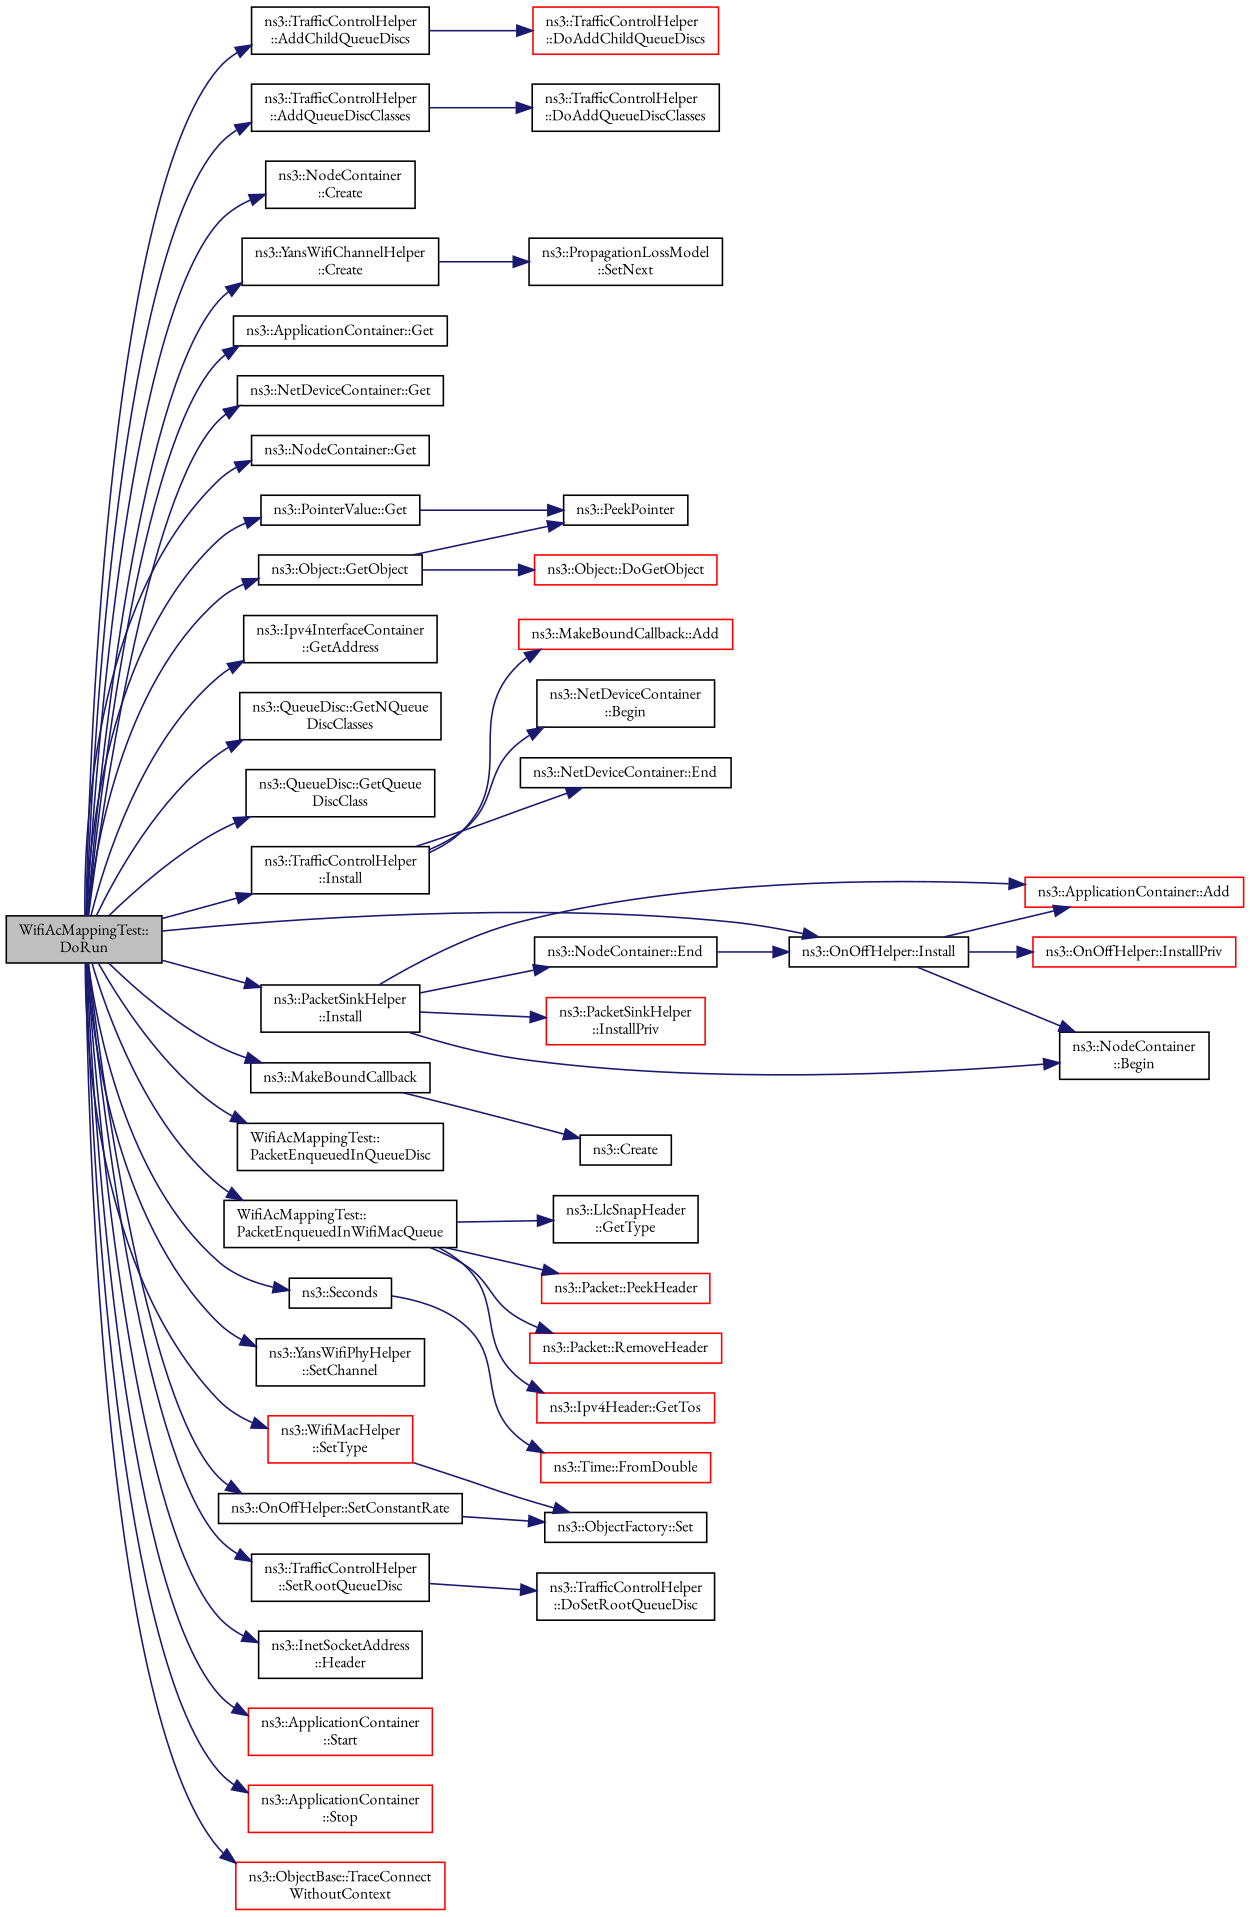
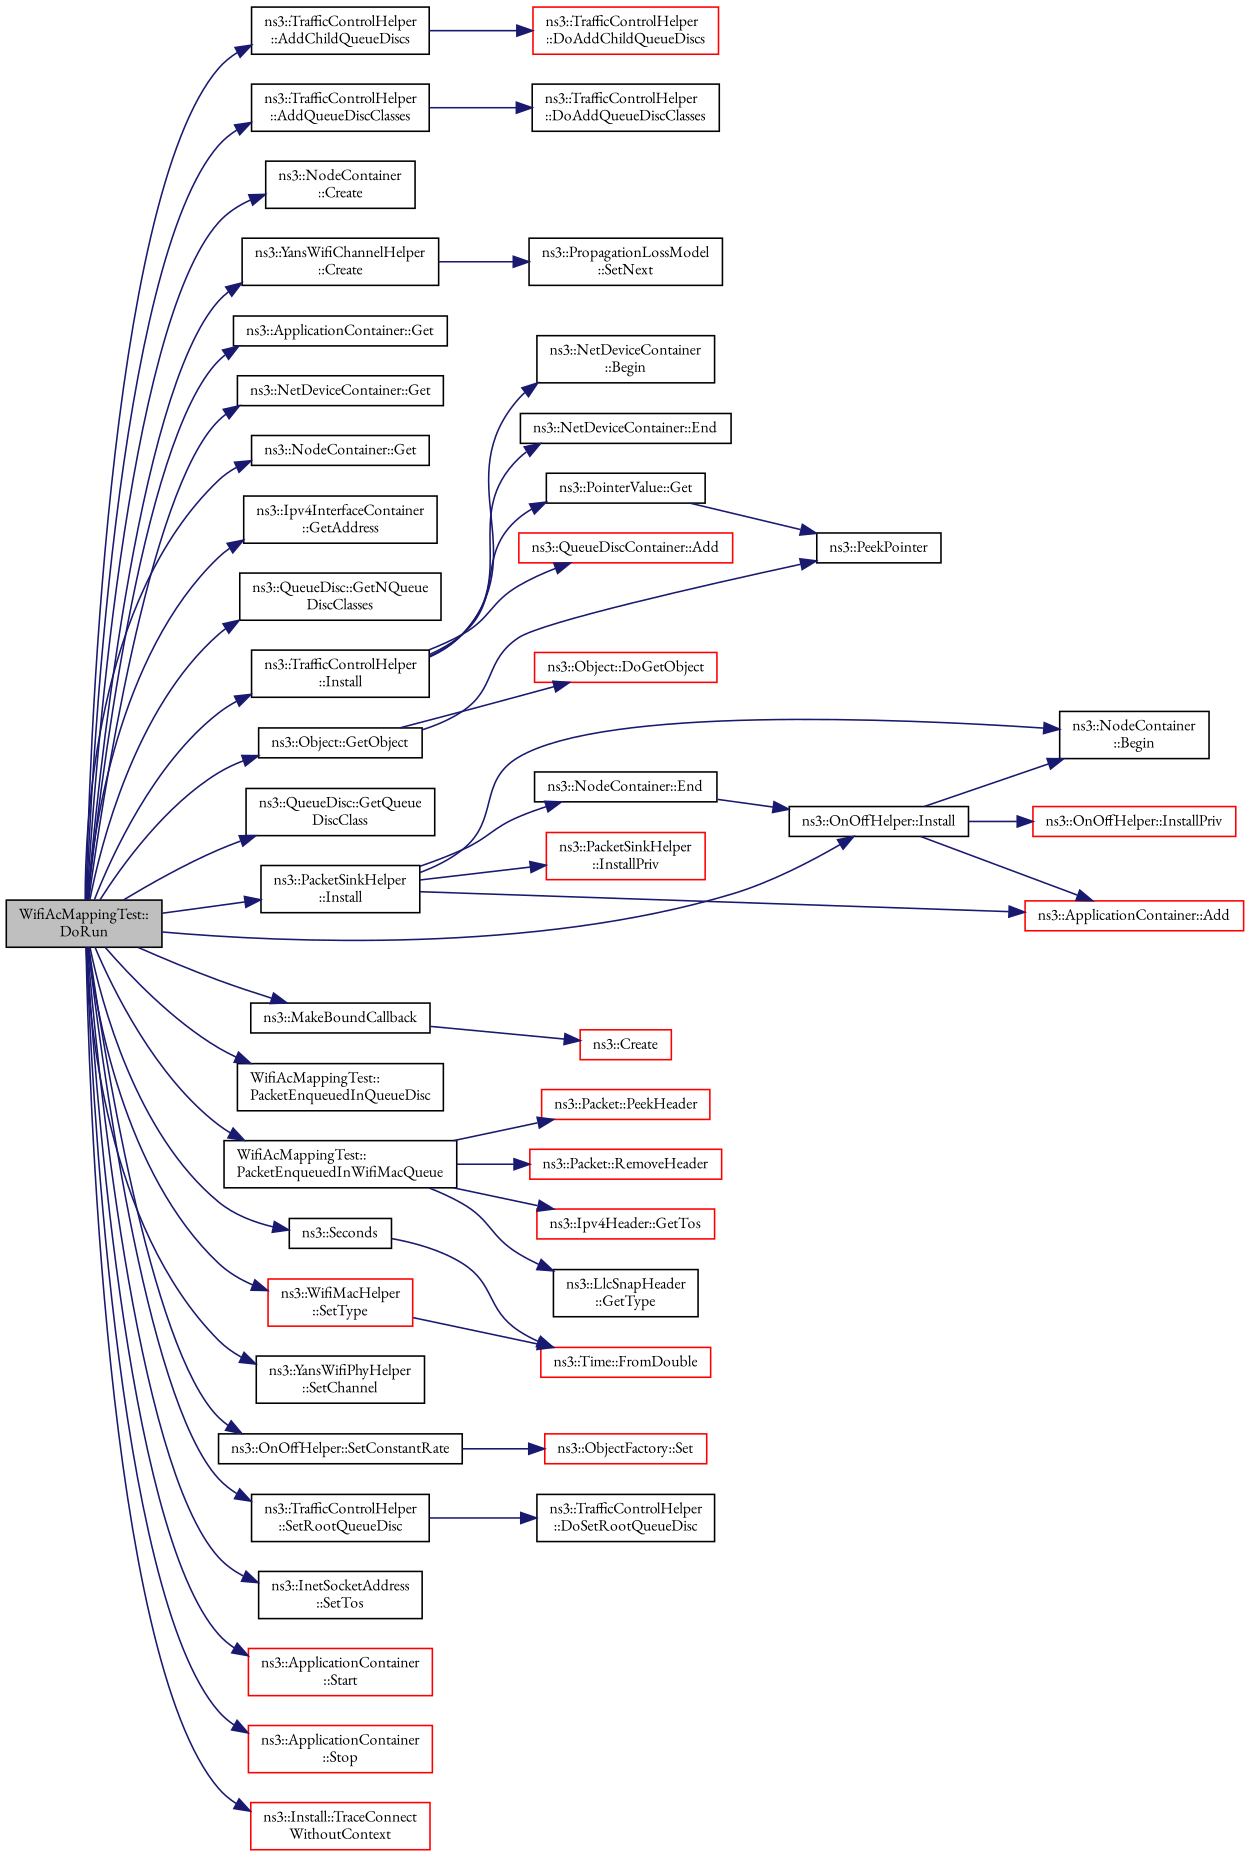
node "ns3::MakeBoundCallback::Add": label "ns3::MakeBoundCallback::Add" -> "ns3::QueueDiscContainer::Add"
edge "WifiAcMappingTest:: DoRun" -> "ns3::PointerValue::Get": now "ns3::TrafficControlHelper ::Install" -> "ns3::PointerValue::Get"
node "ns3::Create": color black -> red
edge "ns3::WifiMacHelper ::SetType" -> "ns3::ObjectFactory::Set": now "ns3::WifiMacHelper ::SetType" -> "ns3::Time::FromDouble"
node "ns3::ObjectFactory::Set": color black -> red
node "ns3::InetSocketAddress ::Header": label "ns3::InetSocketAddress ::Header" -> "ns3::InetSocketAddress ::SetTos"
node "ns3::ObjectBase::TraceConnect WithoutContext": label "ns3::ObjectBase::TraceConnect WithoutContext" -> "ns3::Install::TraceConnect WithoutContext"
